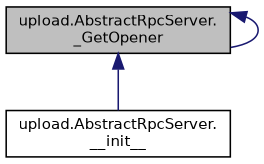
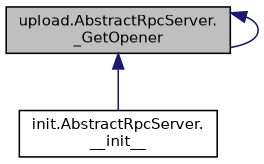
node "upload.AbstractRpcServer. __init__": label "upload.AbstractRpcServer. __init__" -> "init.AbstractRpcServer. __init__"
